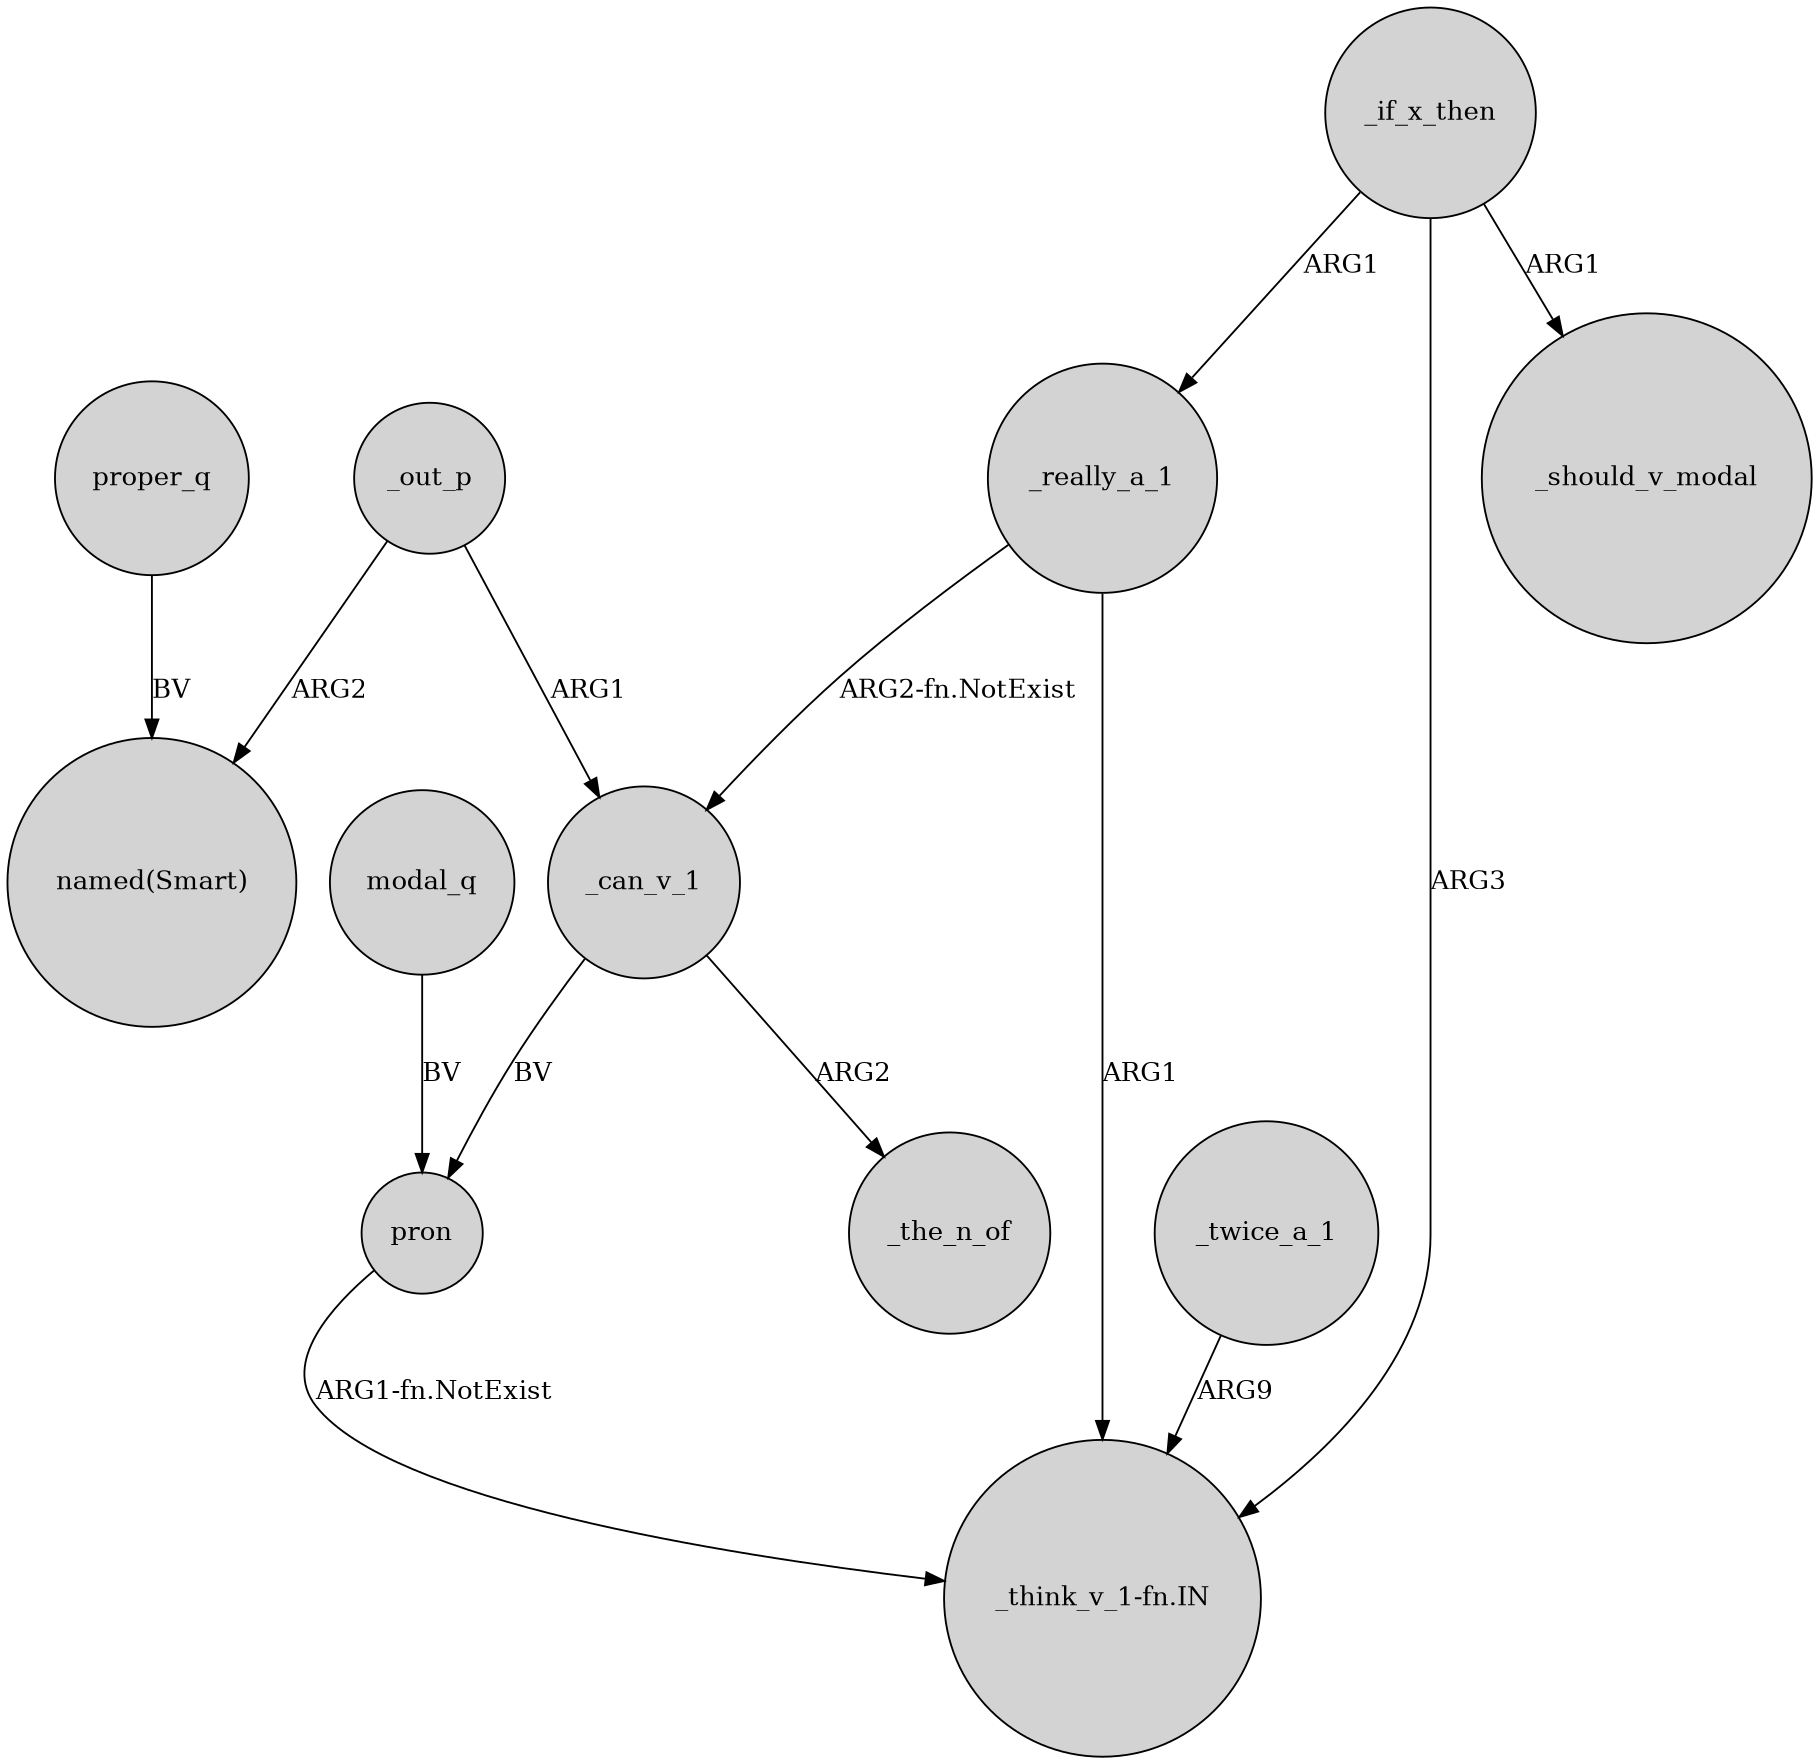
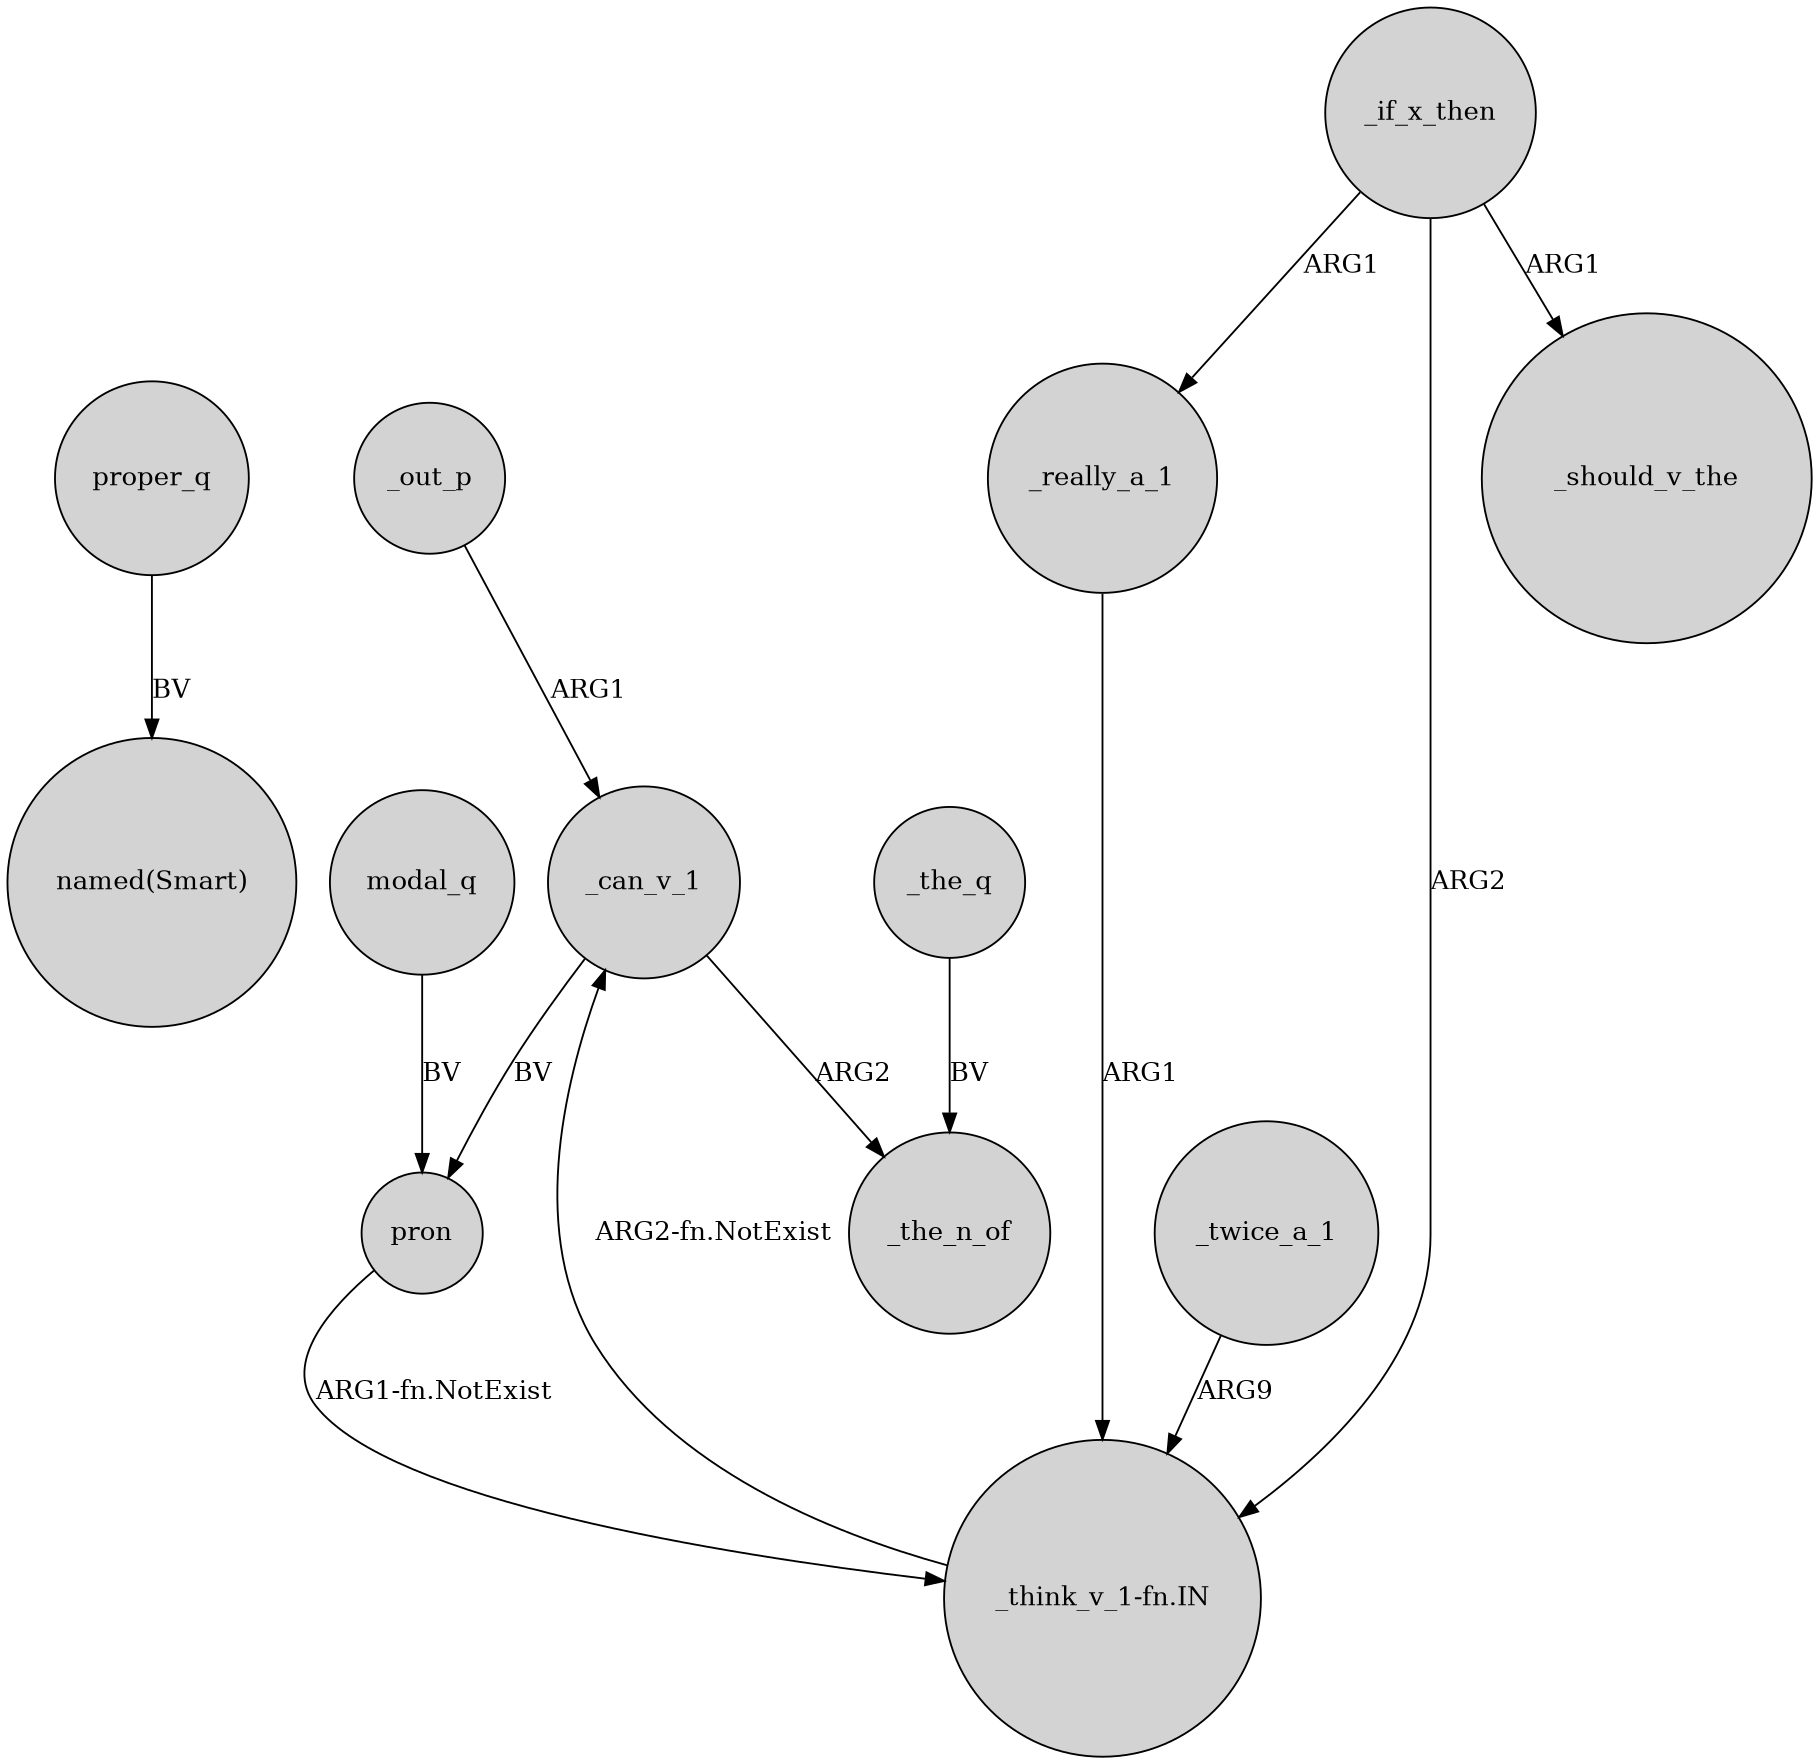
node "_should_v_modal": label "_should_v_modal" -> "_should_v_the"
edge "_out_p" -> "named(Smart)": removed, label "ARG2"
edge "_really_a_1" -> "_can_v_1": now "_think_v_1-fn.IN" -> "_can_v_1"
node "_the_q": added
edge "_if_x_then" -> "_think_v_1-fn.IN": label "ARG3" -> "ARG2"
